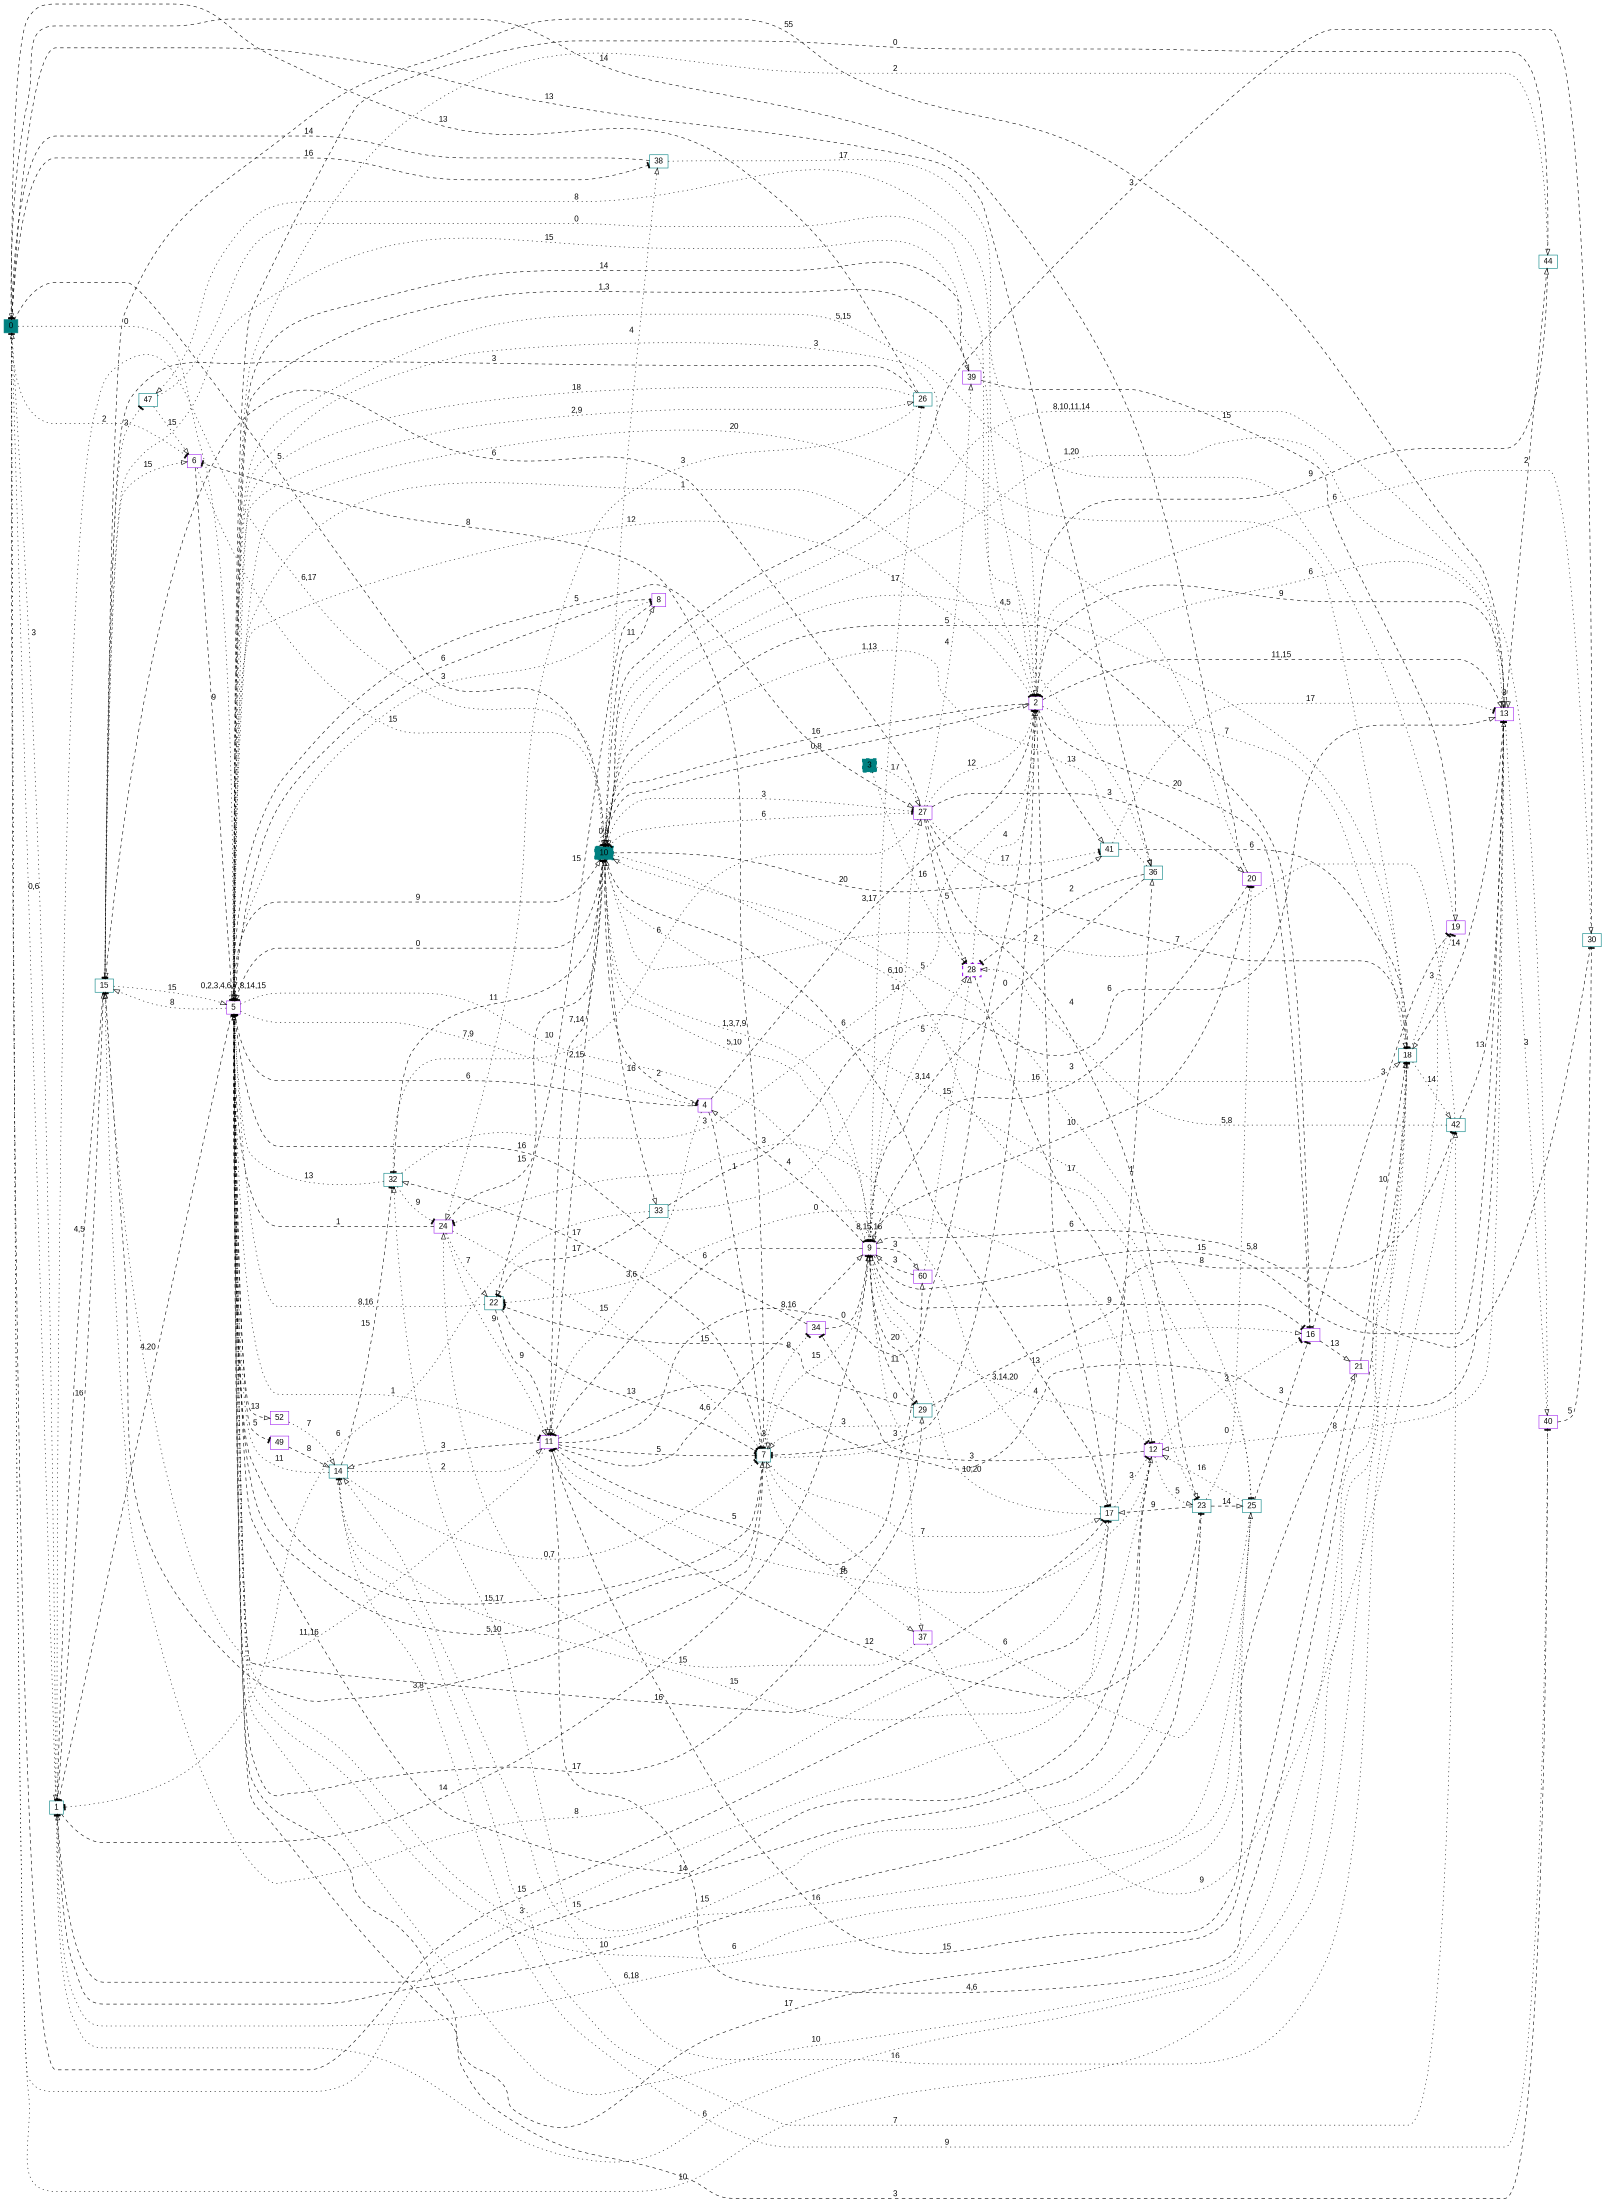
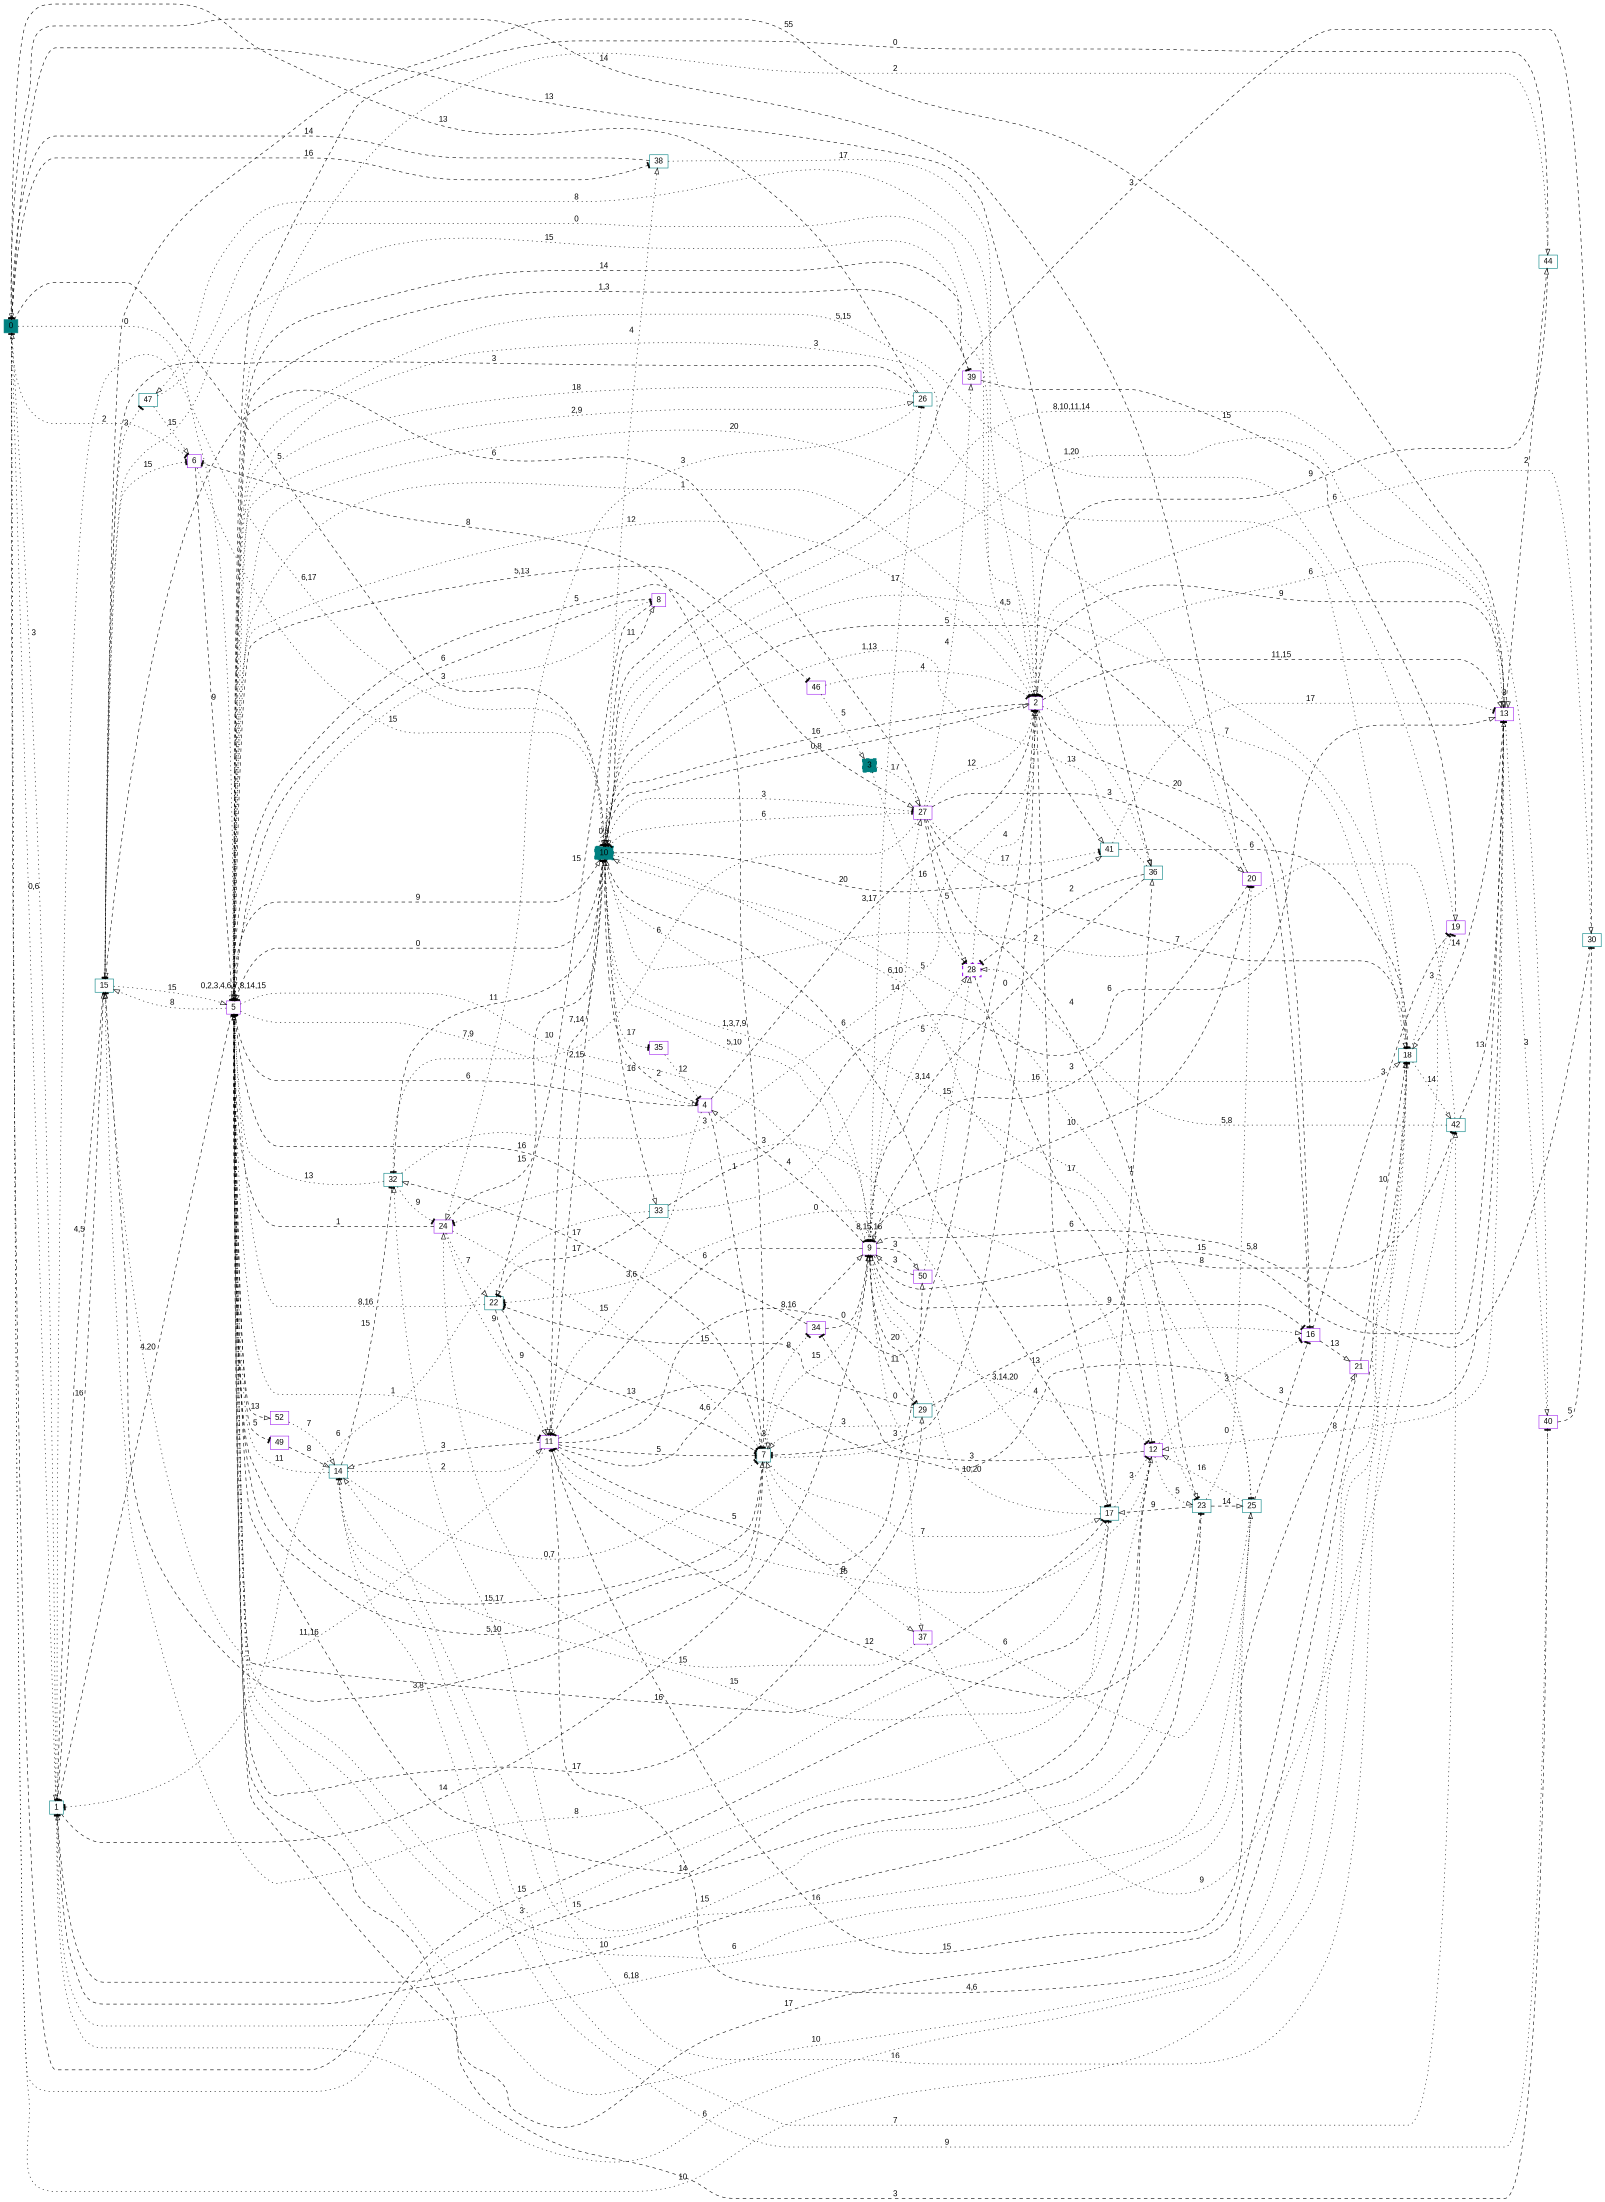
edge "5" -> "39": arrowhead onormal -> tee
node "46": added
edge "15" -> "6": arrowhead onormal -> tee
node "35": added
node "60": label "60" -> "50"
